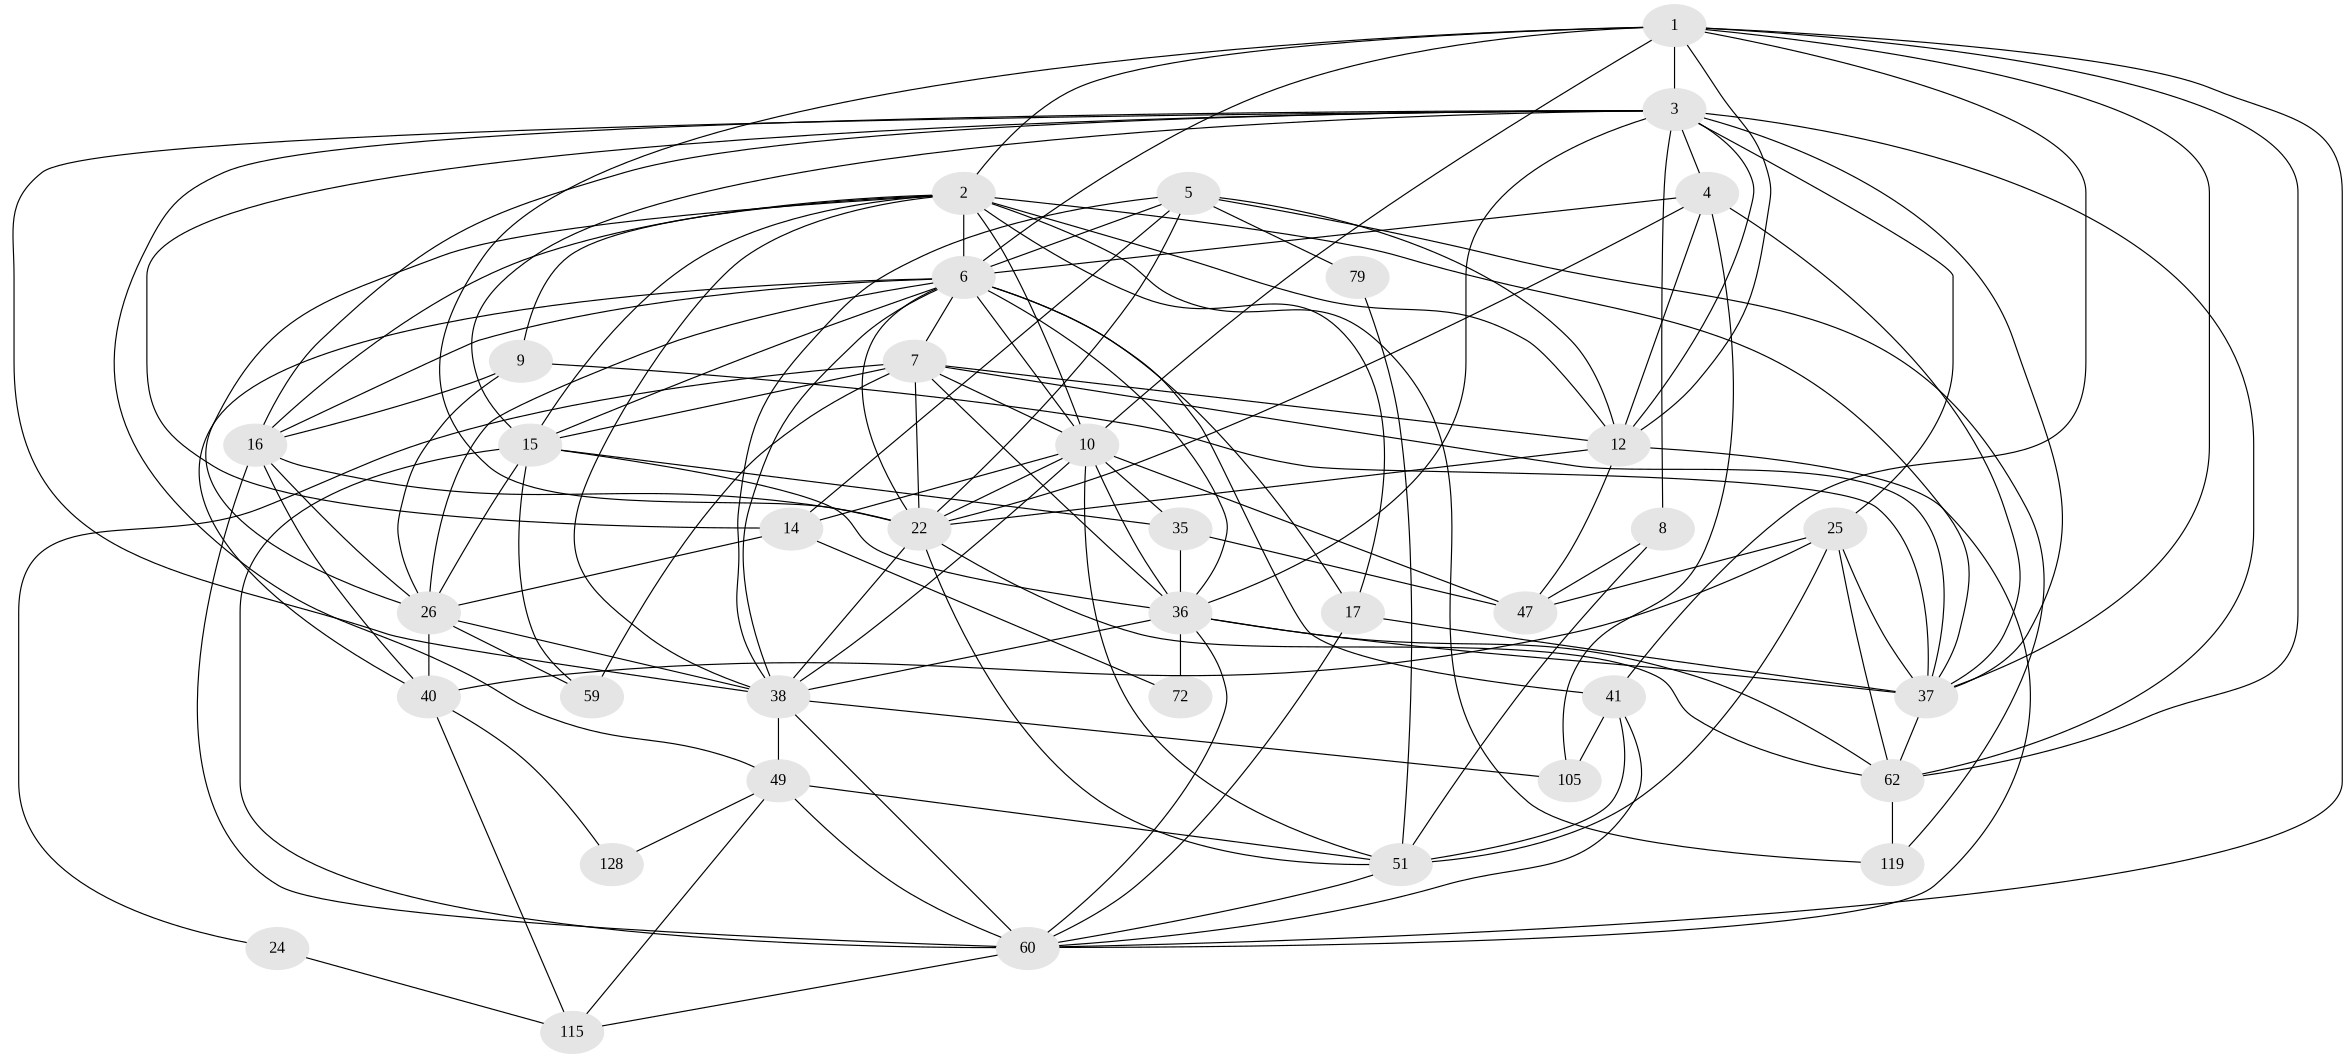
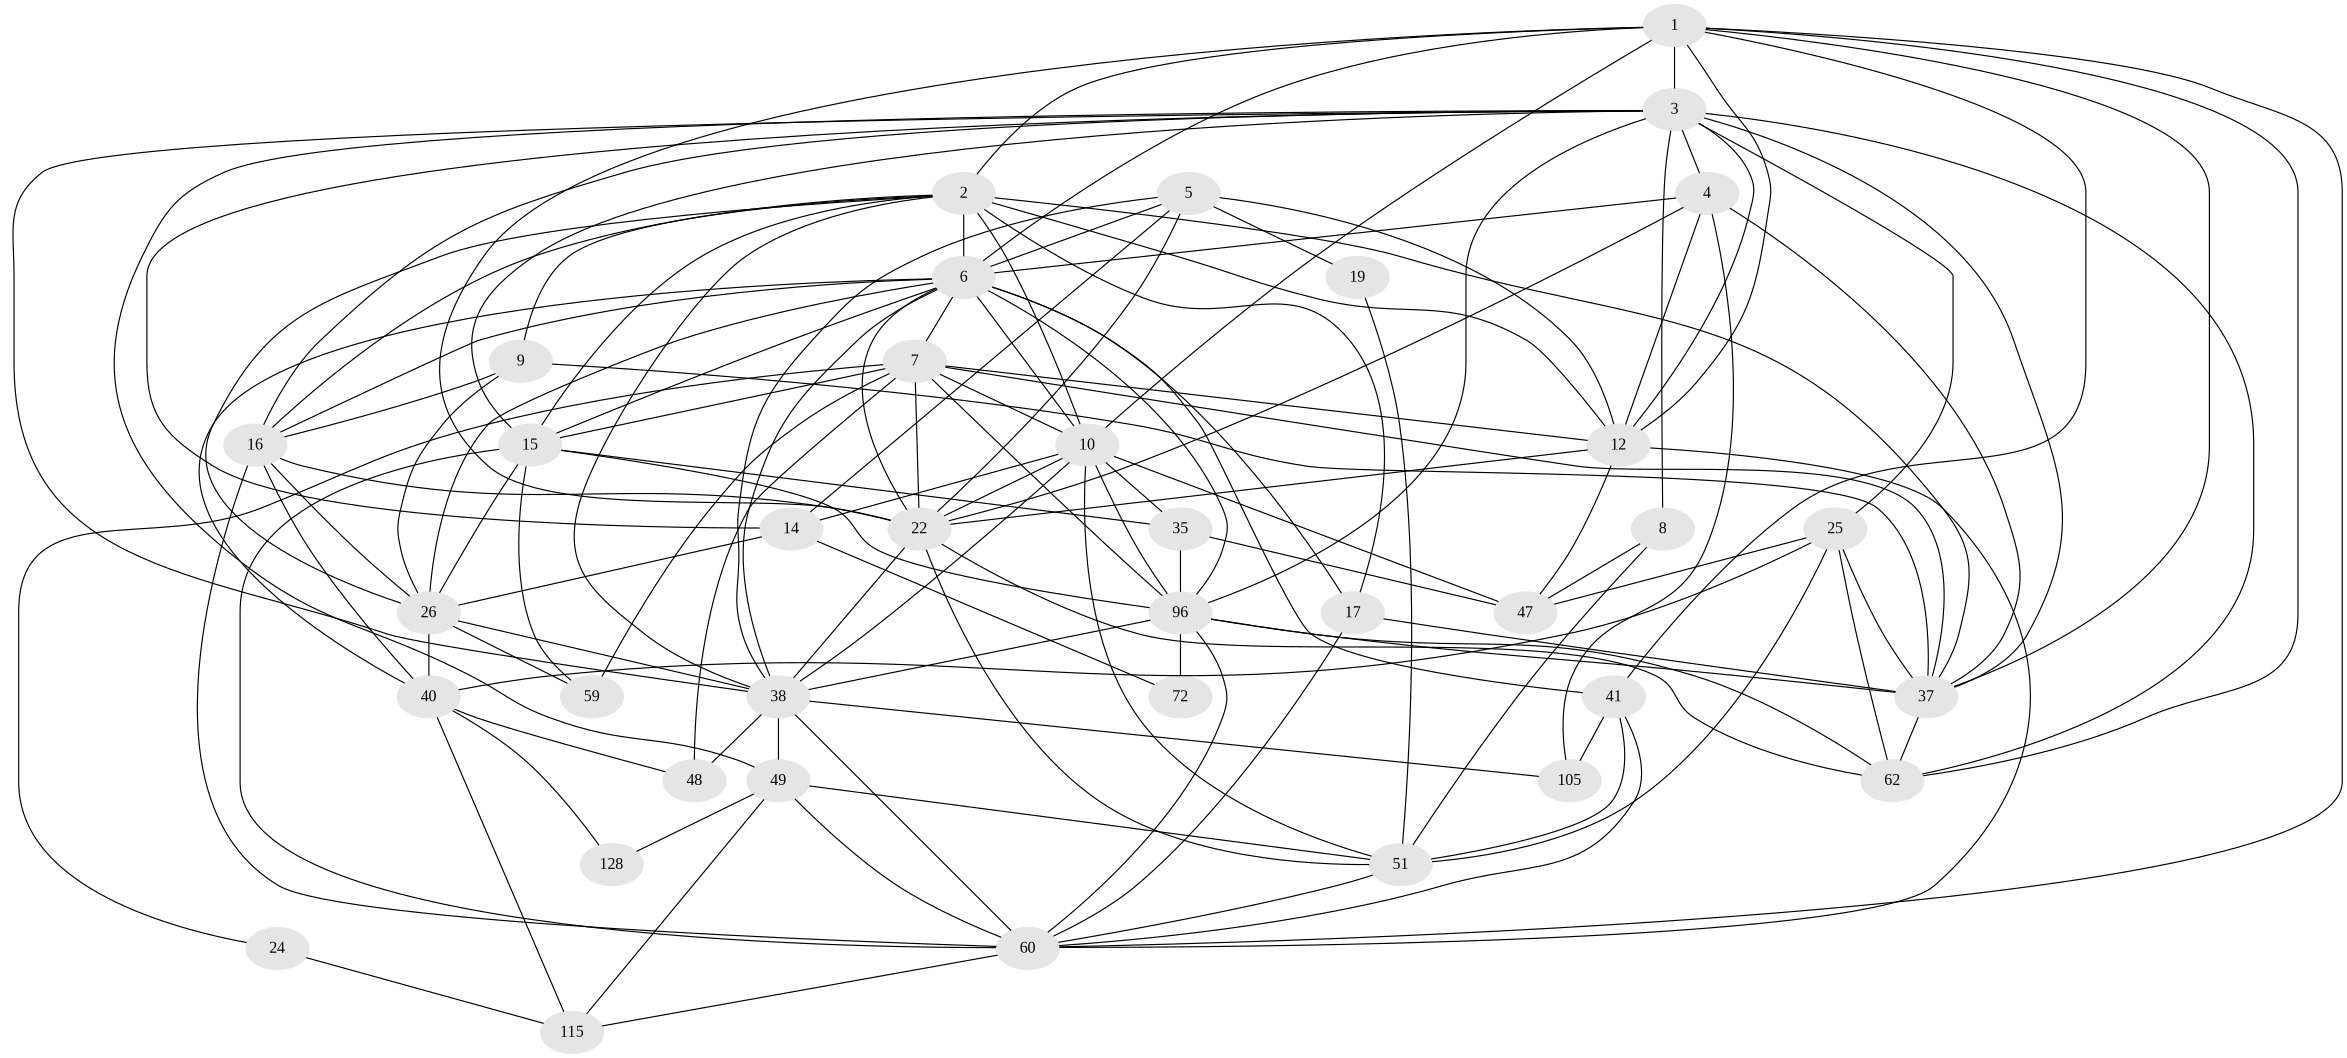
node "79": label "79" -> "19"
node "36": label "36" -> "96"
node "48": added
node "119": removed
